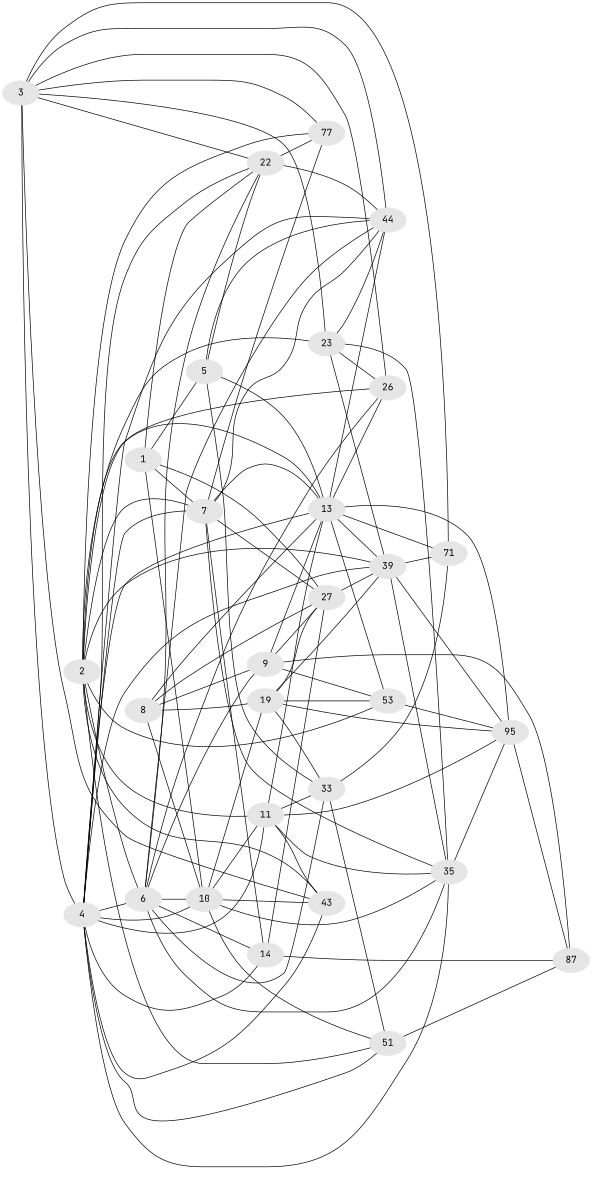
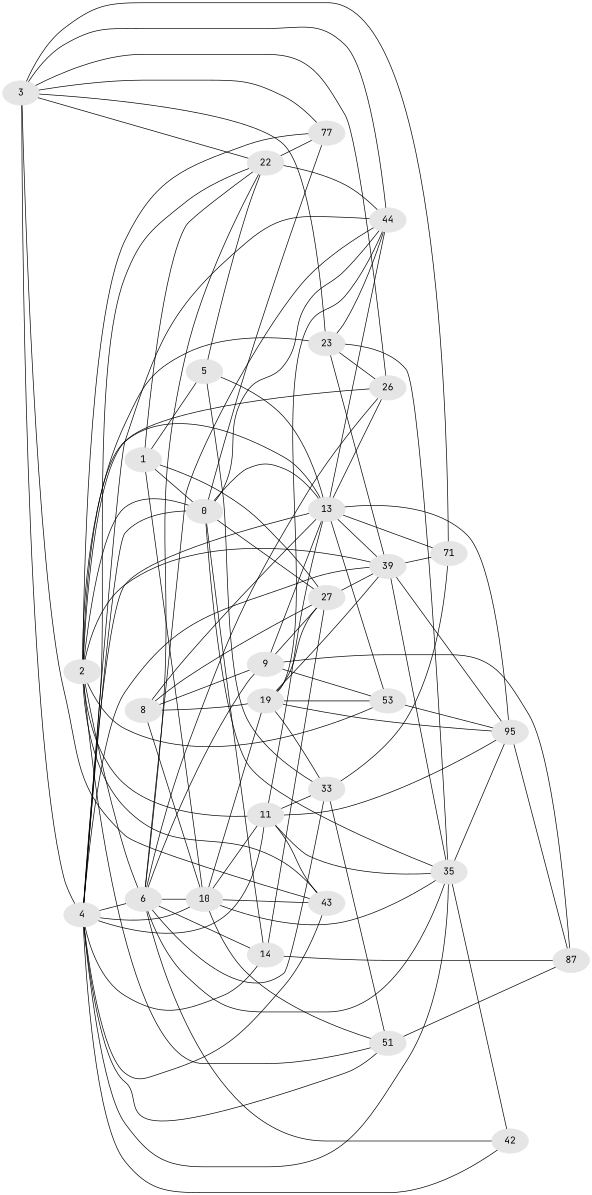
edge "44" -- "5": now "44" -- "19"
node "7": label "7" -> "0"
node "42": added
